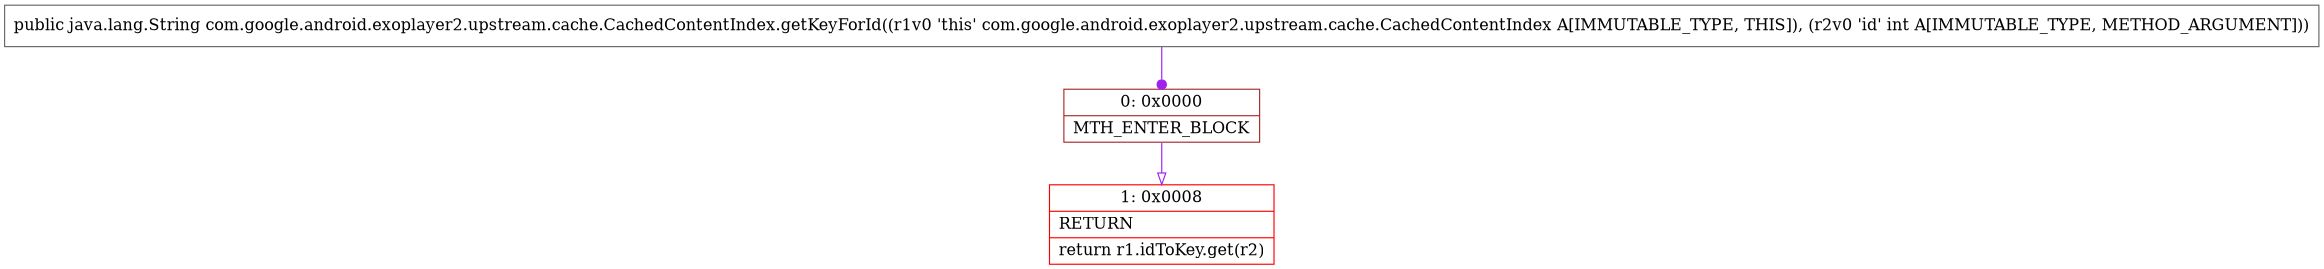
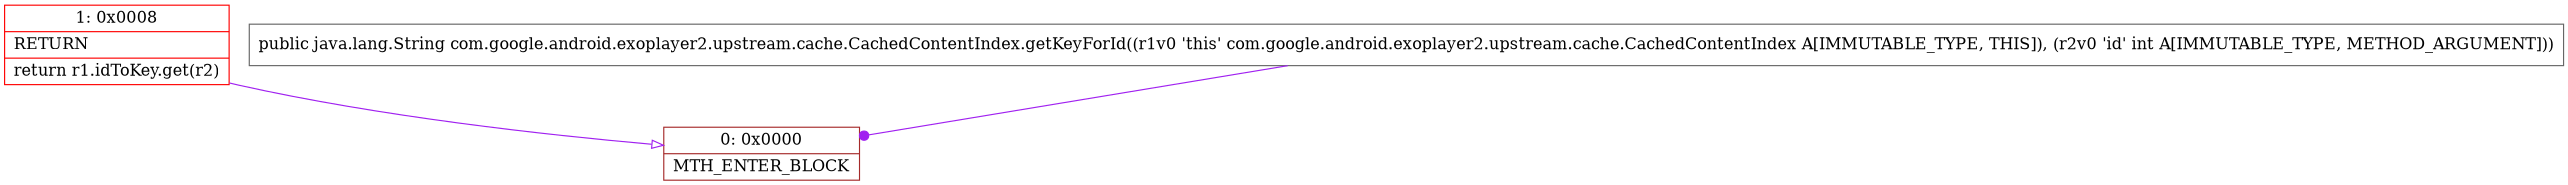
edge "0: 0x0000" -> "1: 0x0008": reversed
